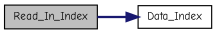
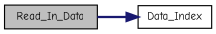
node "Read_In_Index": label "Read_In_Index" -> "Read_In_Data"
